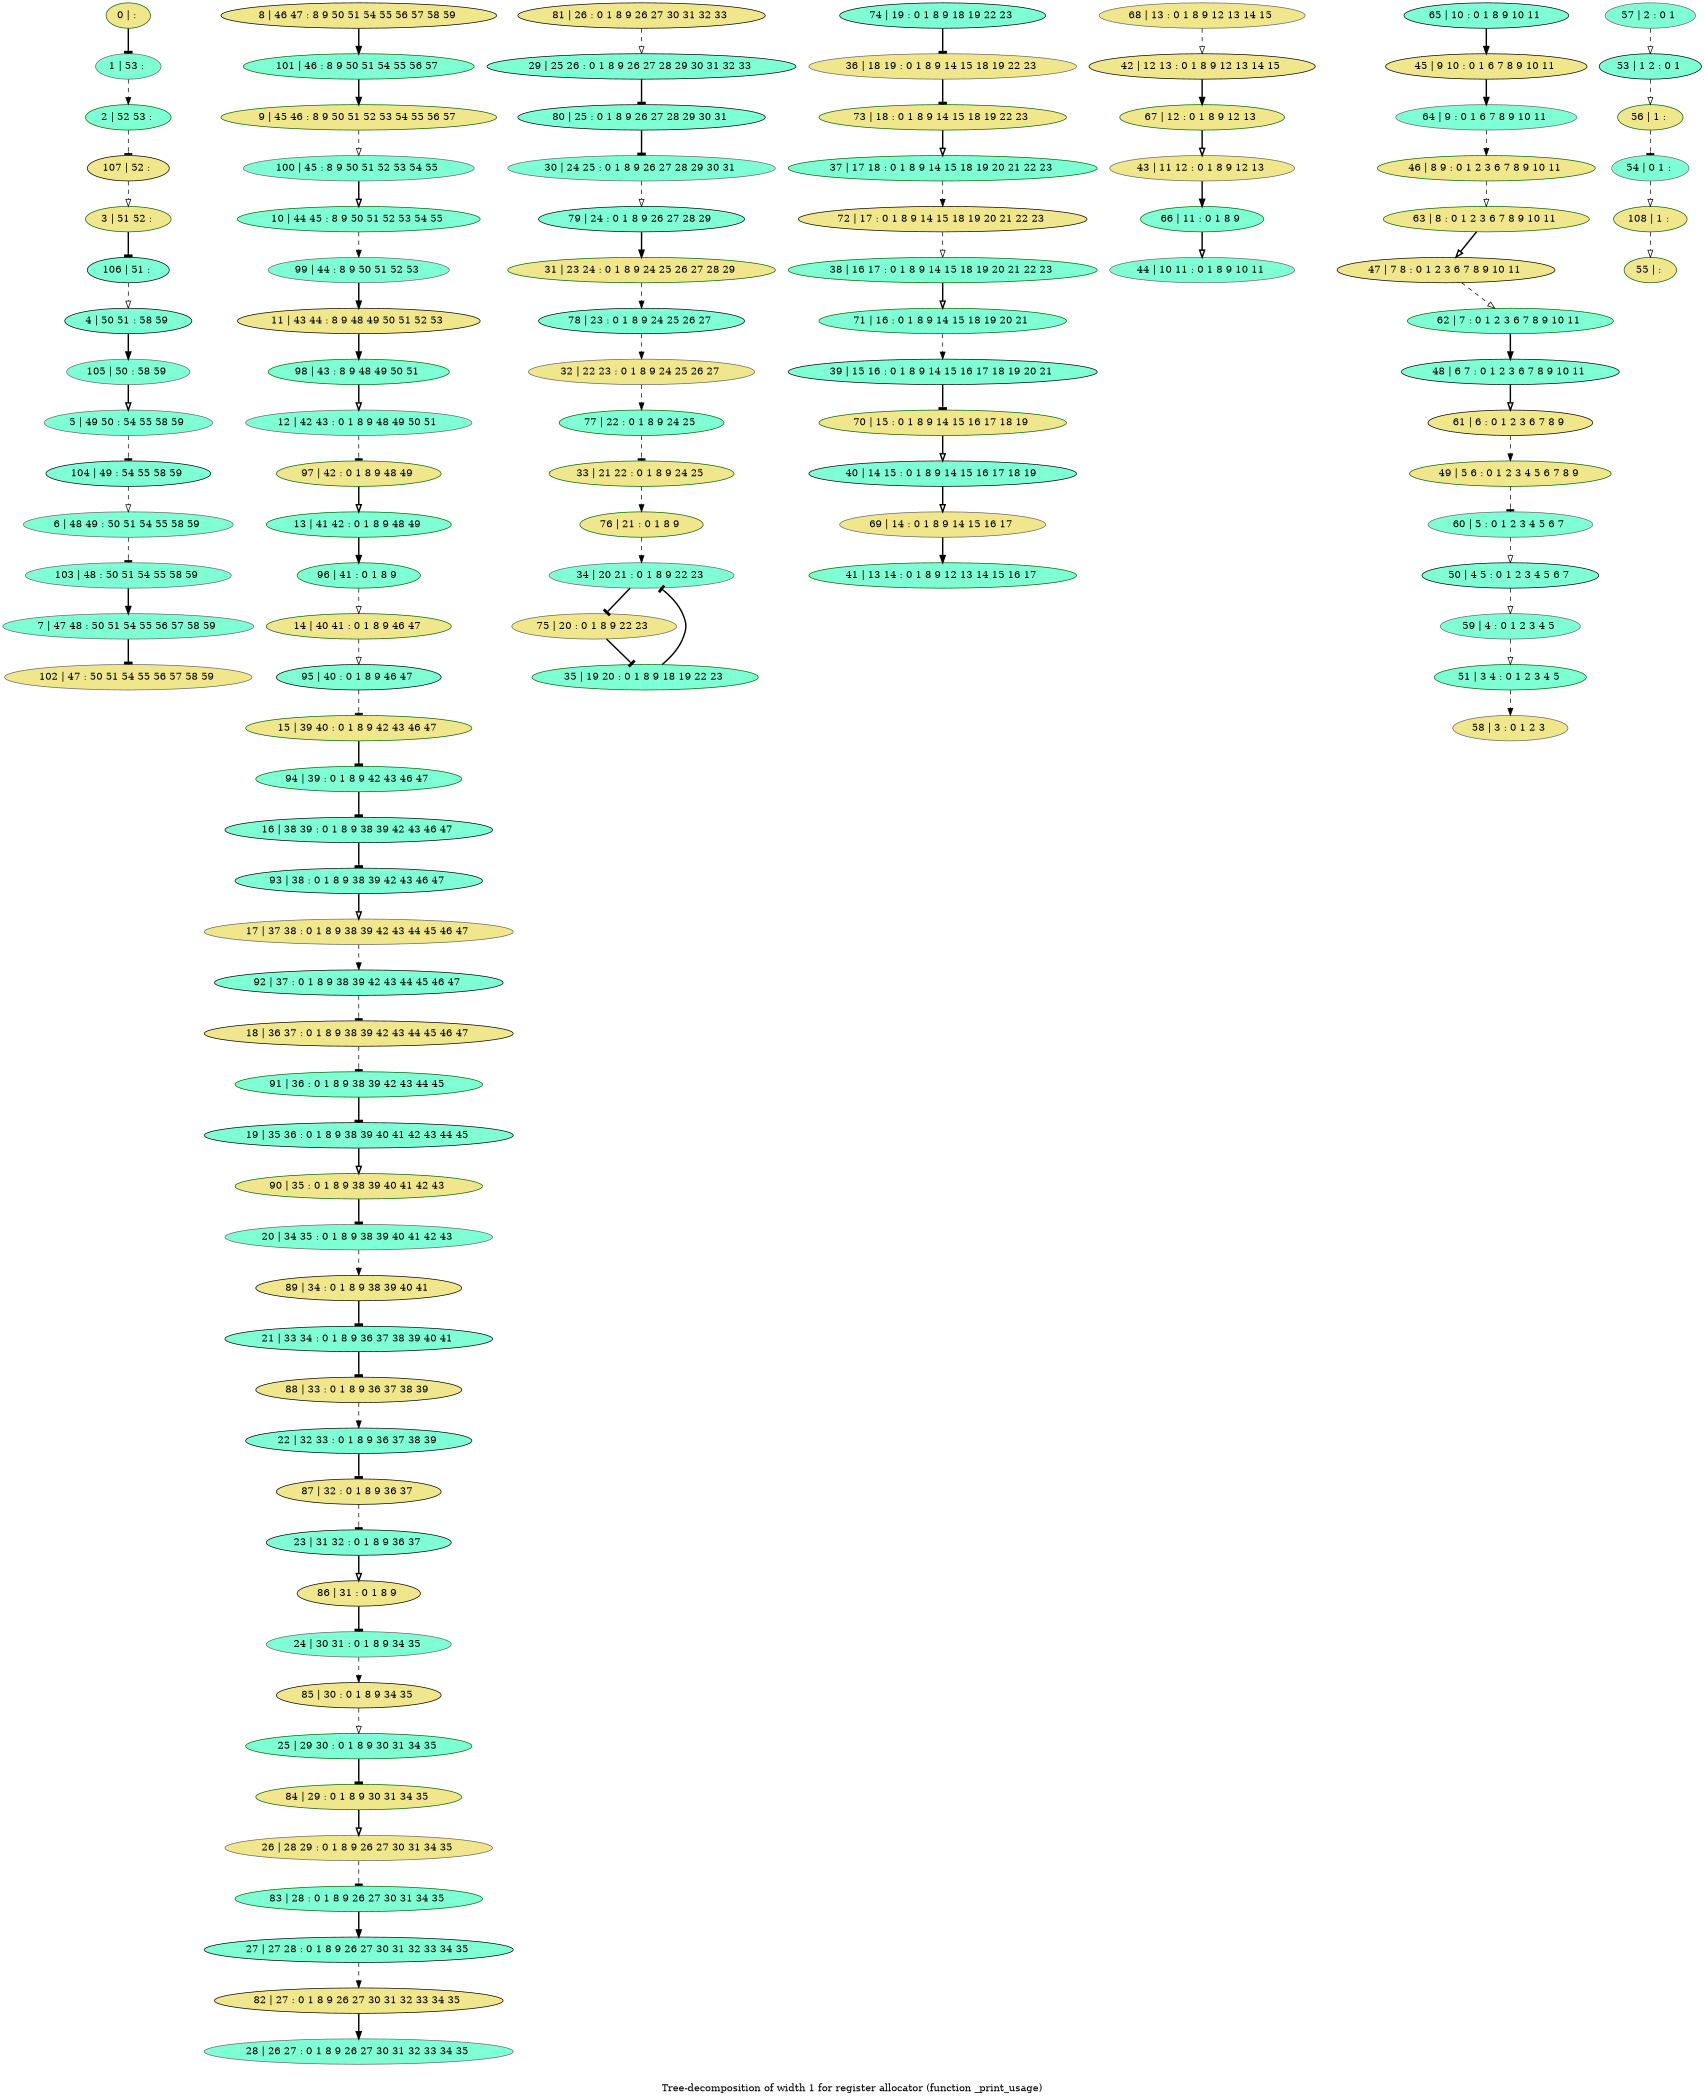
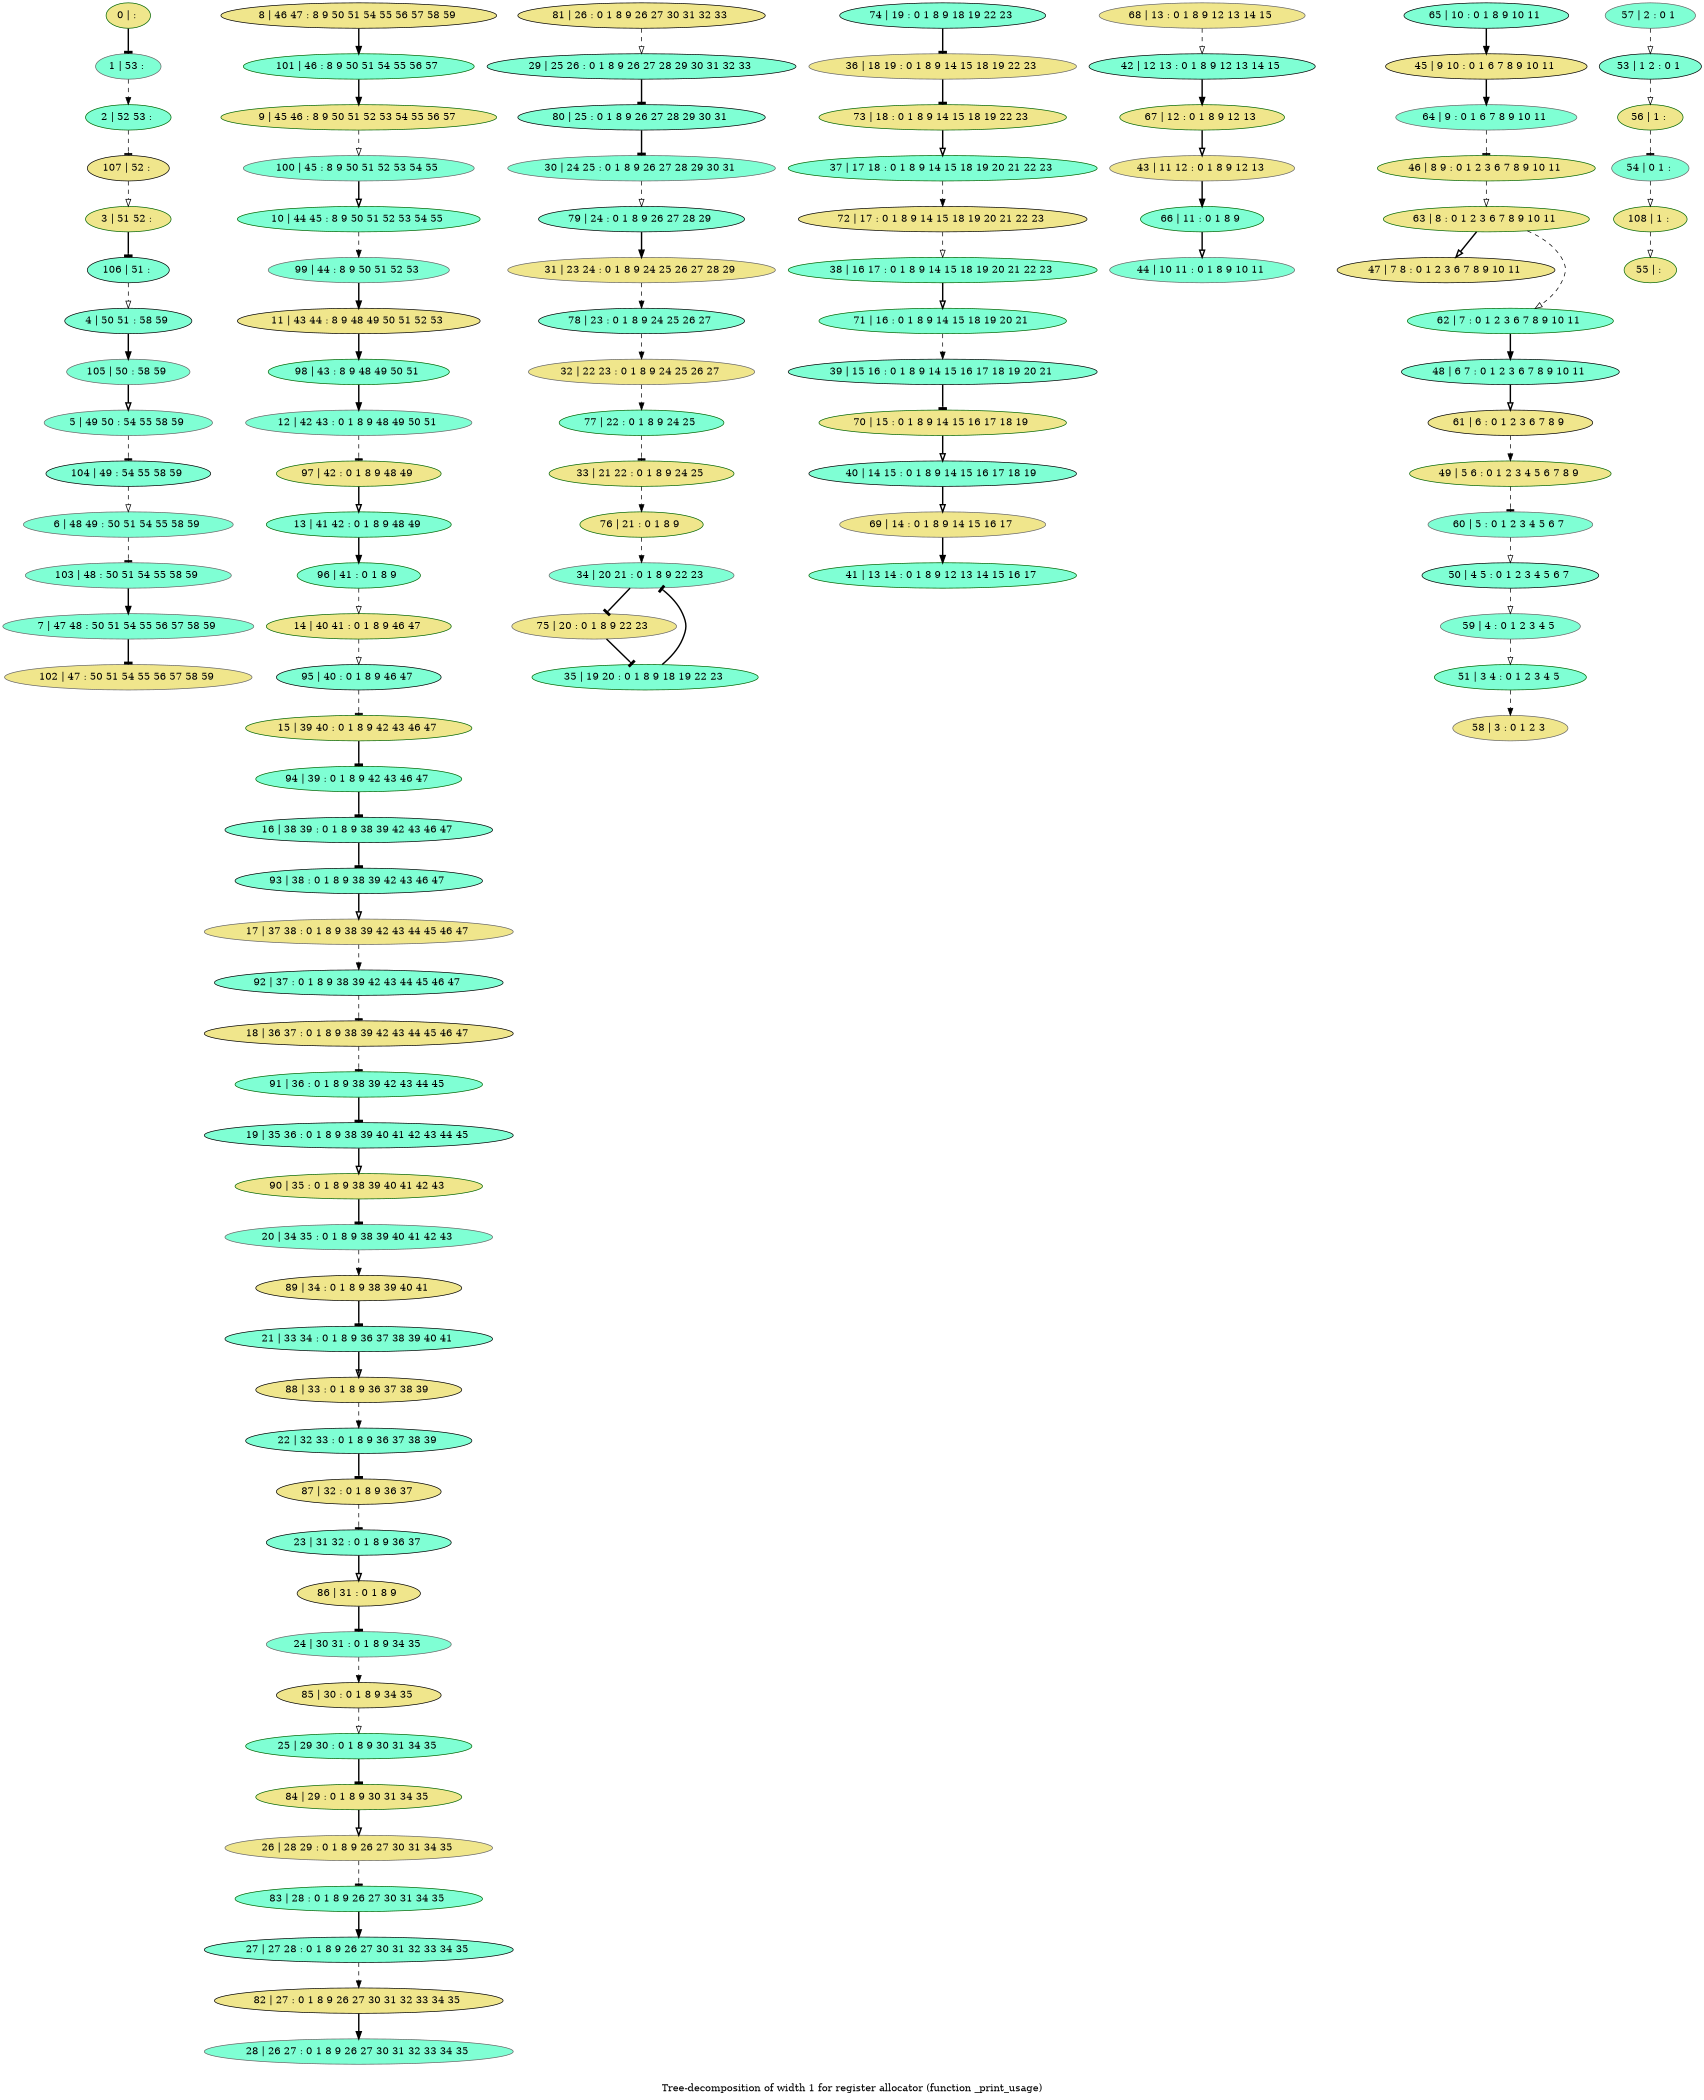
node "42 | 12 13 : 0 1 8 9 12 13 14 15": fillcolor khaki -> aquamarine
edge "64 | 9 : 0 1 6 7 8 9 10 11" -> "46 | 8 9 : 0 1 2 3 6 7 8 9 10 11": arrowhead normal -> tee
node "31 | 23 24 : 0 1 8 9 24 25 26 27 28 29": color darkgreen -> gray40
edge "47 | 7 8 : 0 1 2 3 6 7 8 9 10 11" -> "62 | 7 : 0 1 2 3 6 7 8 9 10 11": now "63 | 8 : 0 1 2 3 6 7 8 9 10 11" -> "62 | 7 : 0 1 2 3 6 7 8 9 10 11"
edge "98 | 43 : 8 9 48 49 50 51" -> "12 | 42 43 : 0 1 8 9 48 49 50 51": arrowhead onormal -> normal
edge "21 | 33 34 : 0 1 8 9 36 37 38 39 40 41" -> "88 | 33 : 0 1 8 9 36 37 38 39": arrowhead tee -> onormal
